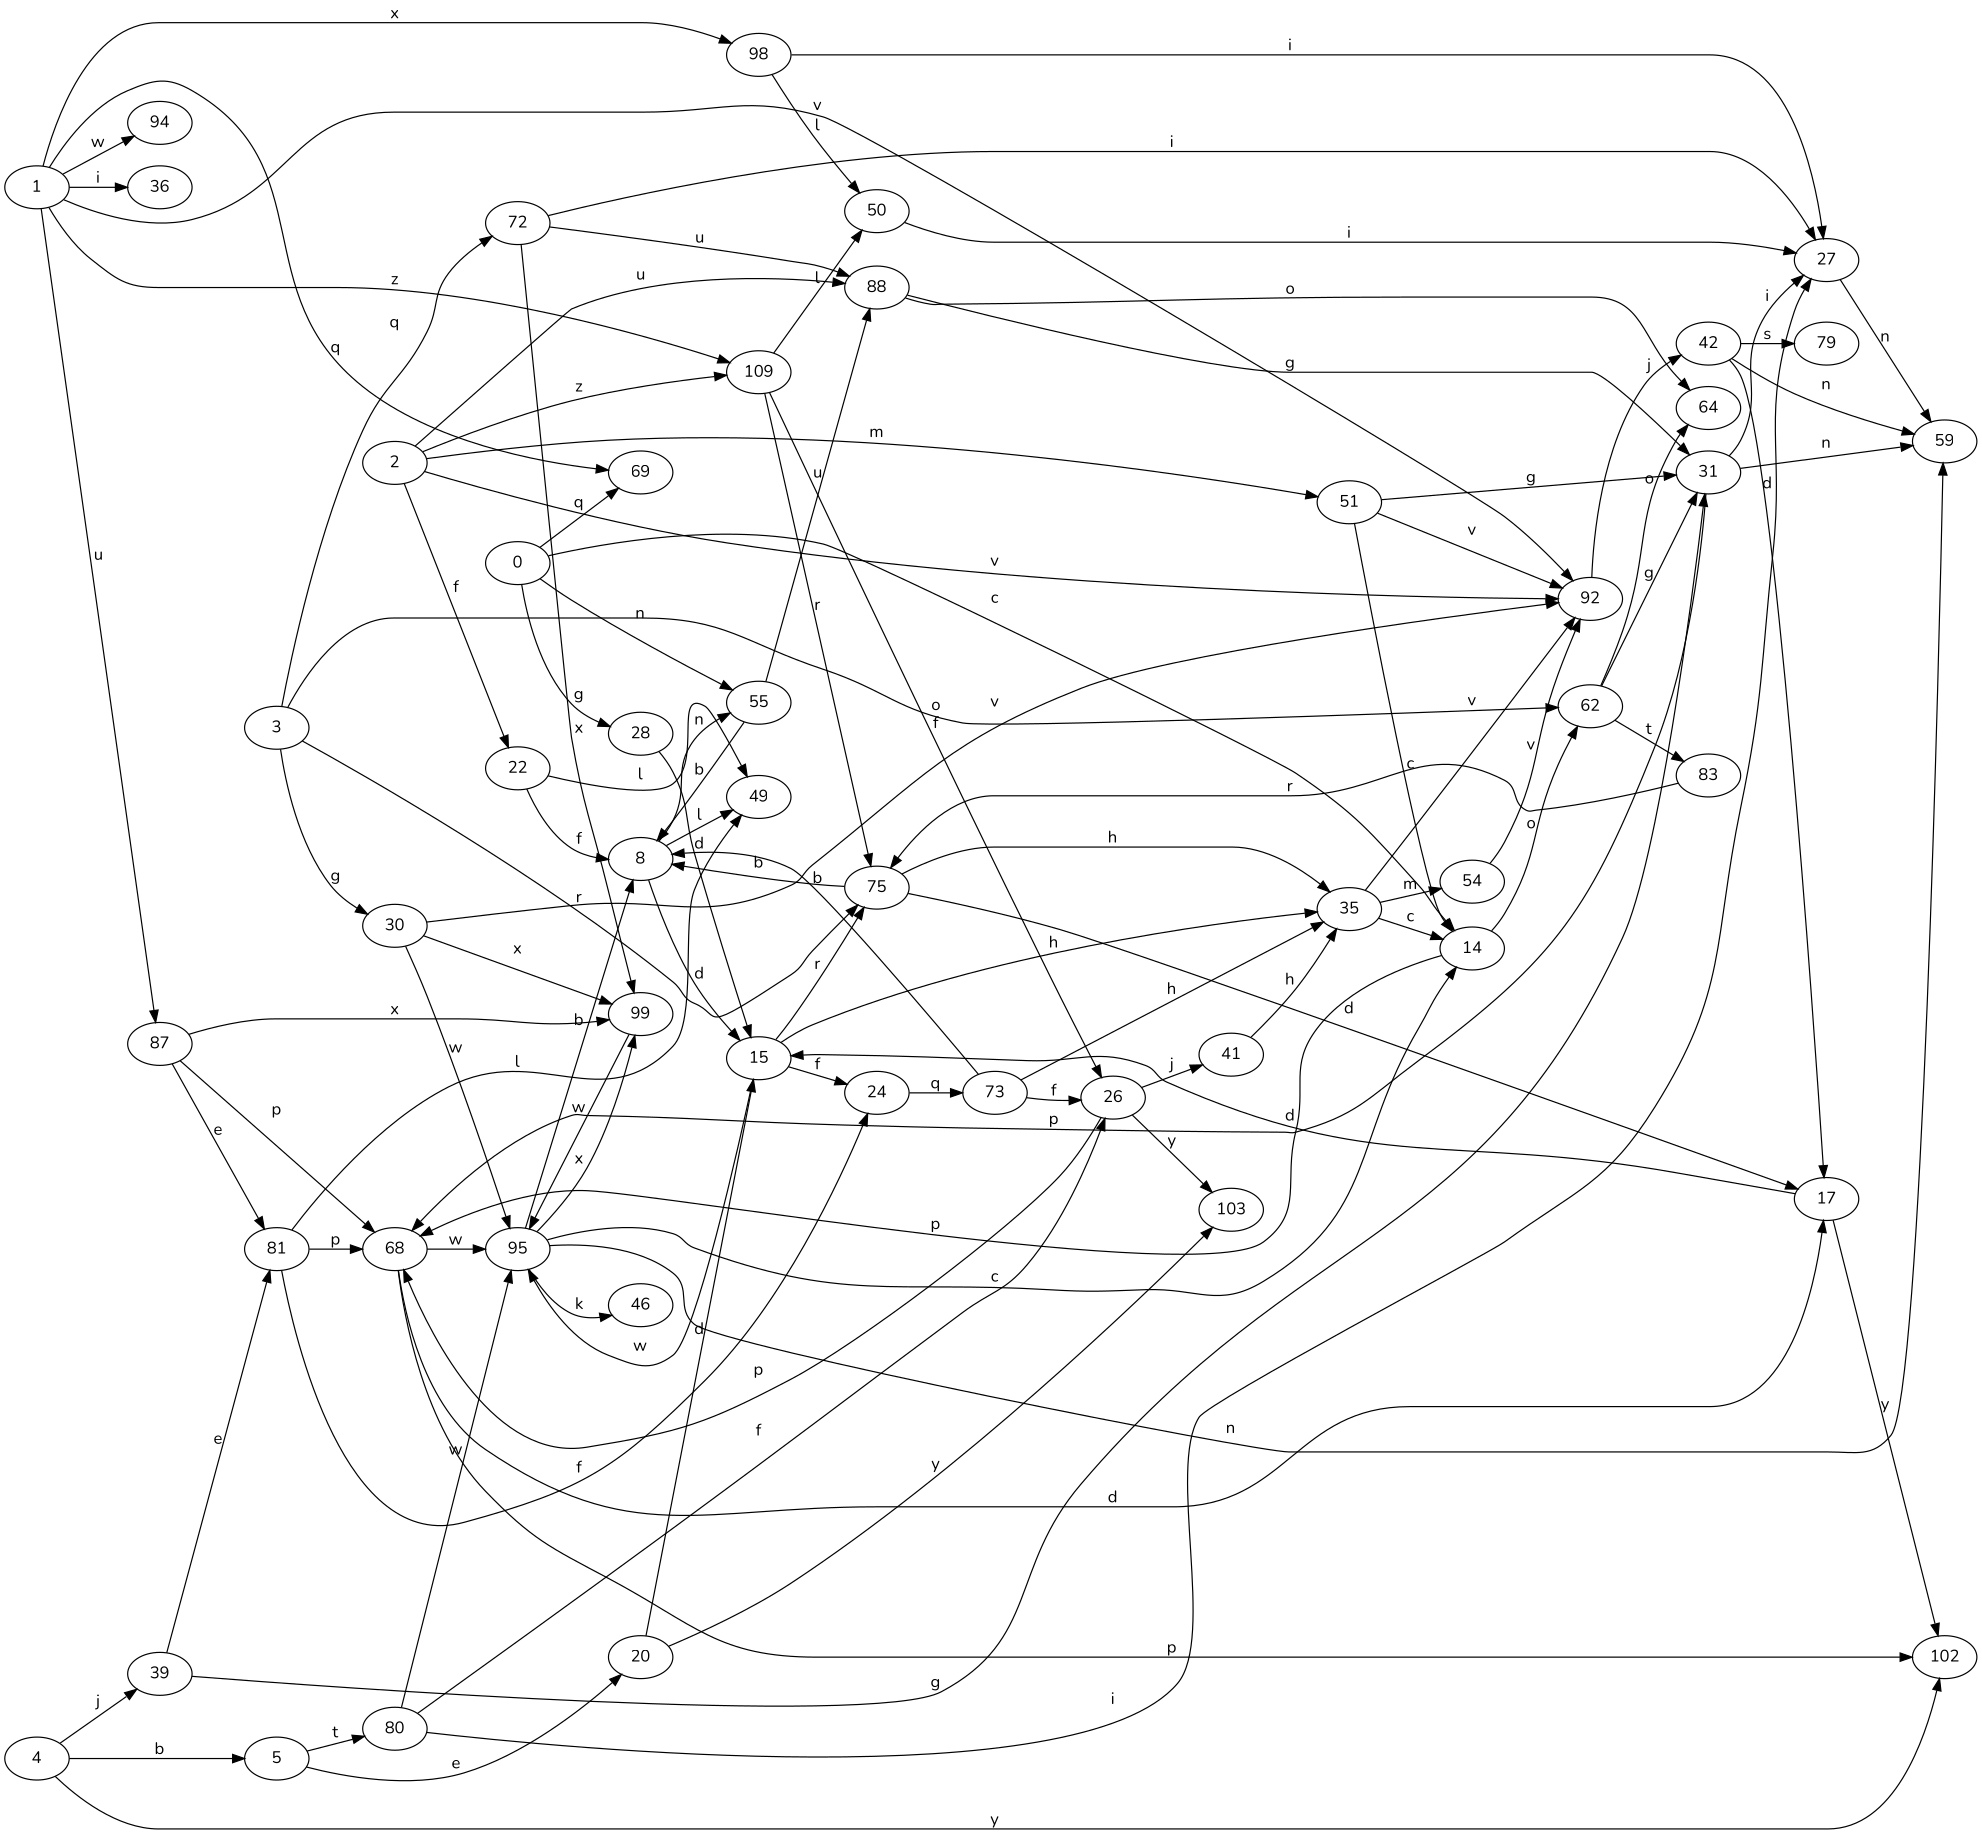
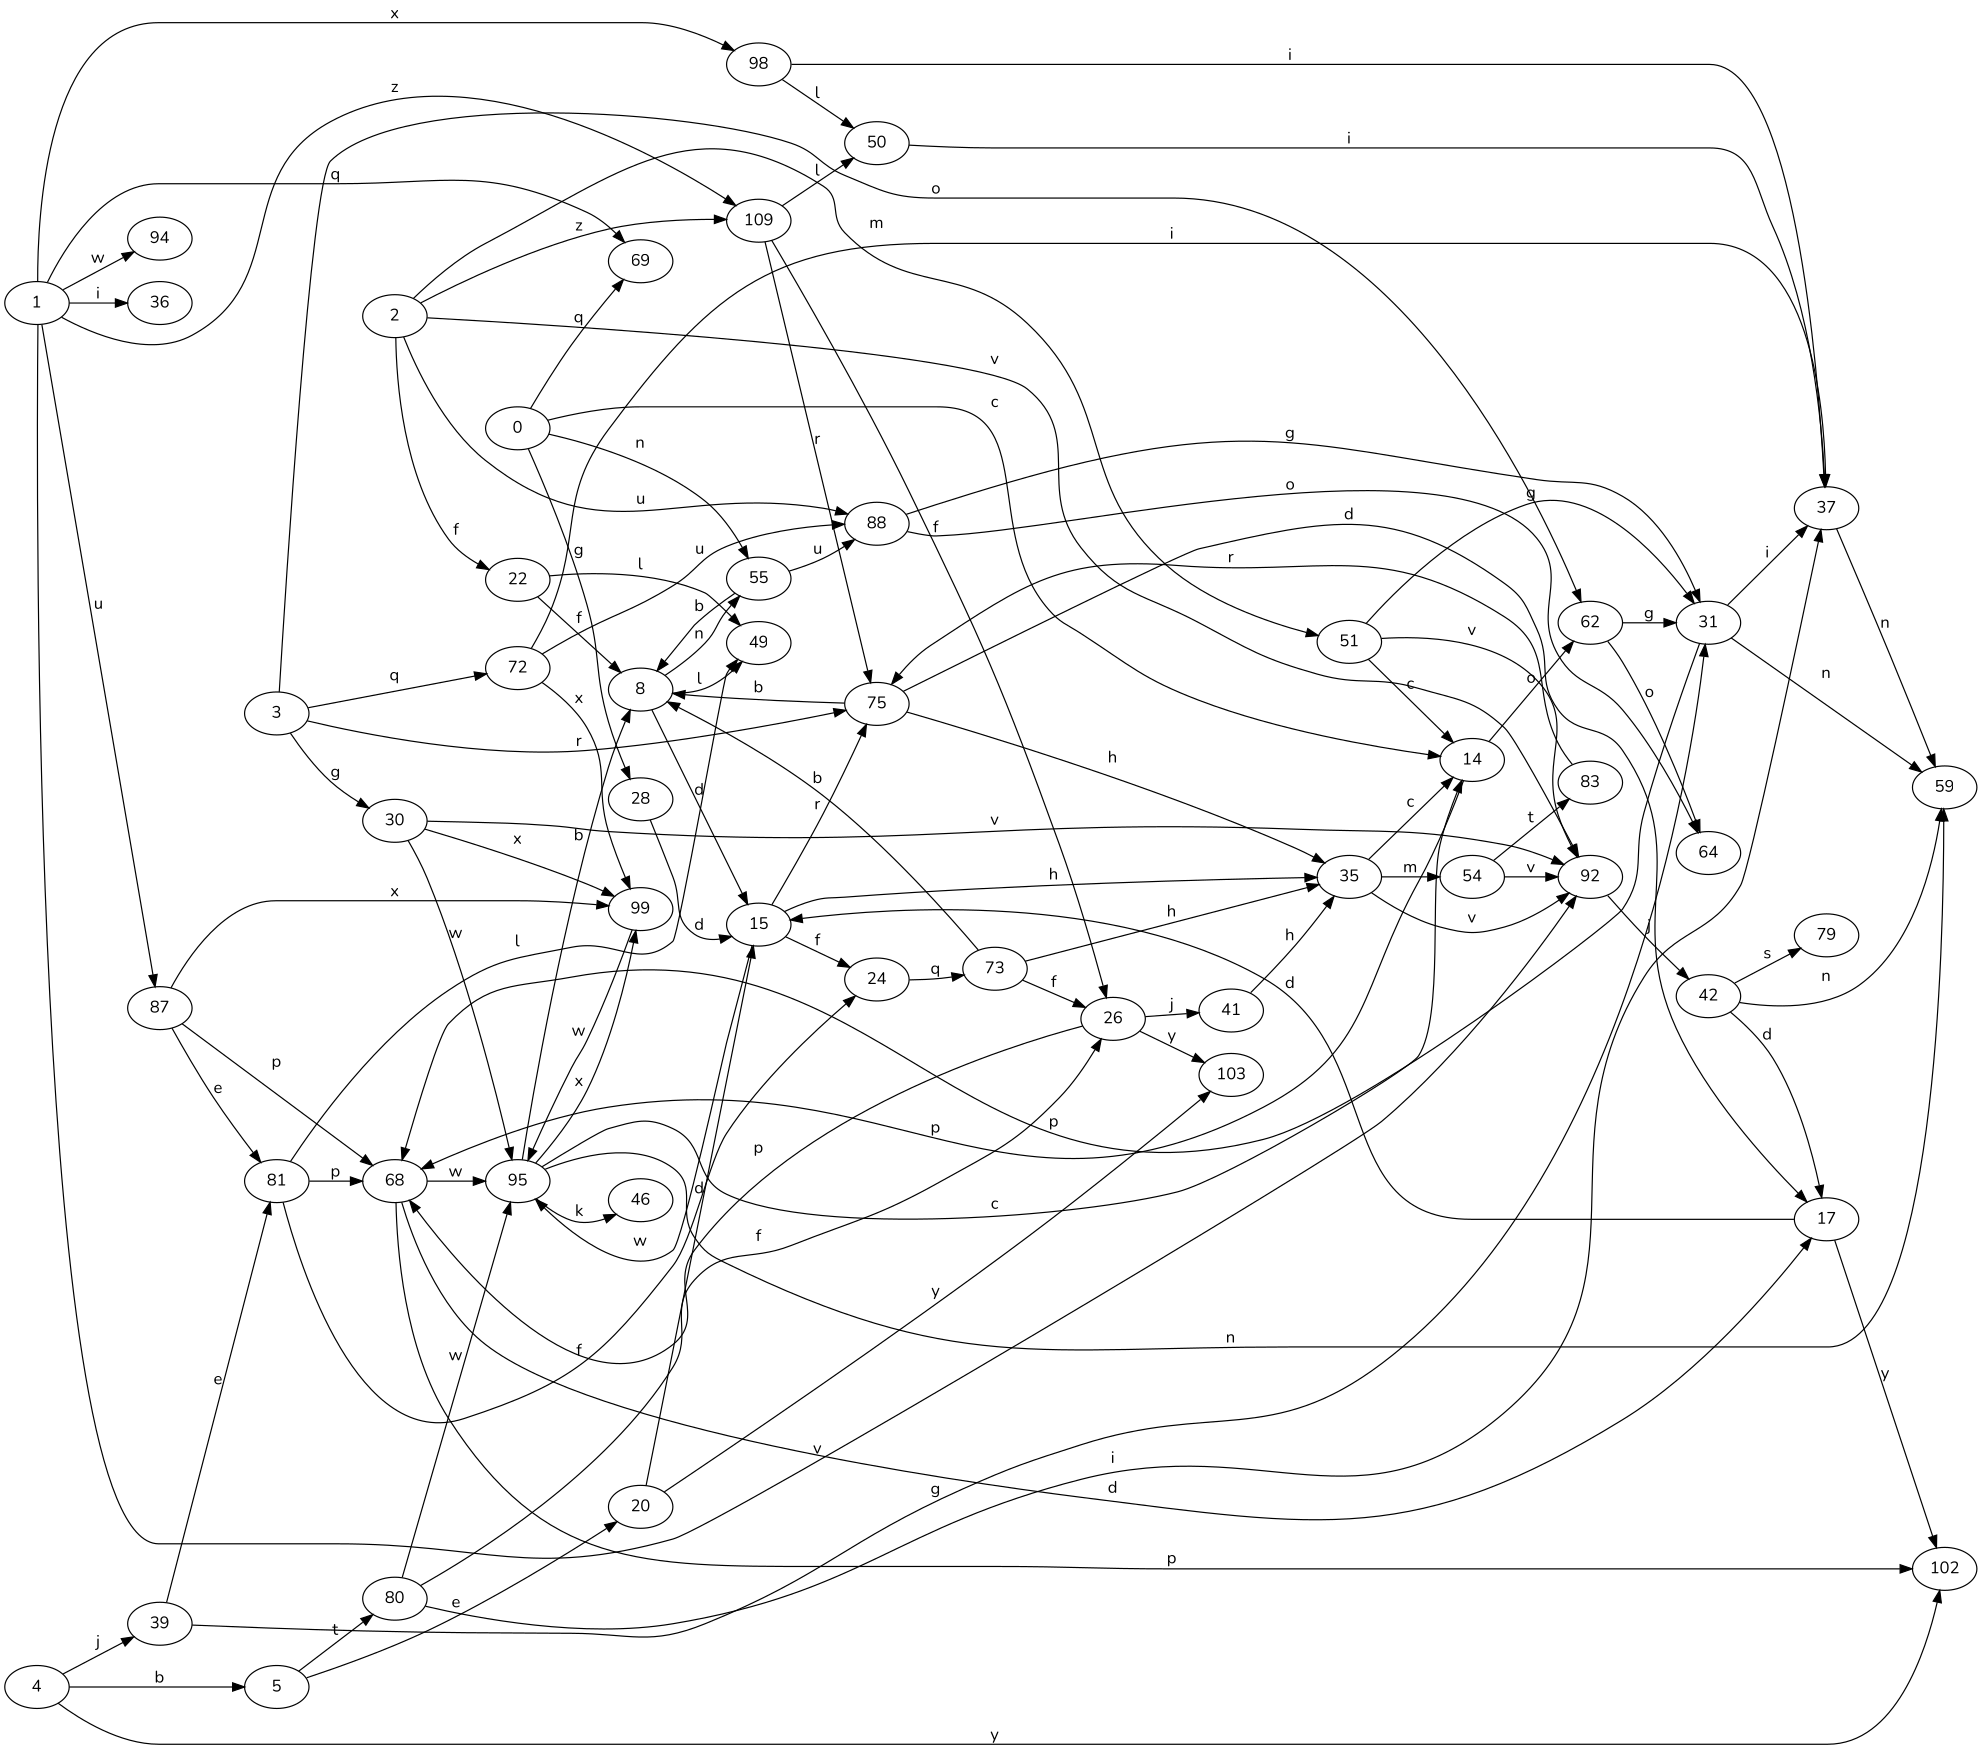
node "27": label "27" -> "37"
edge "62" -> "83": now "54" -> "83"
